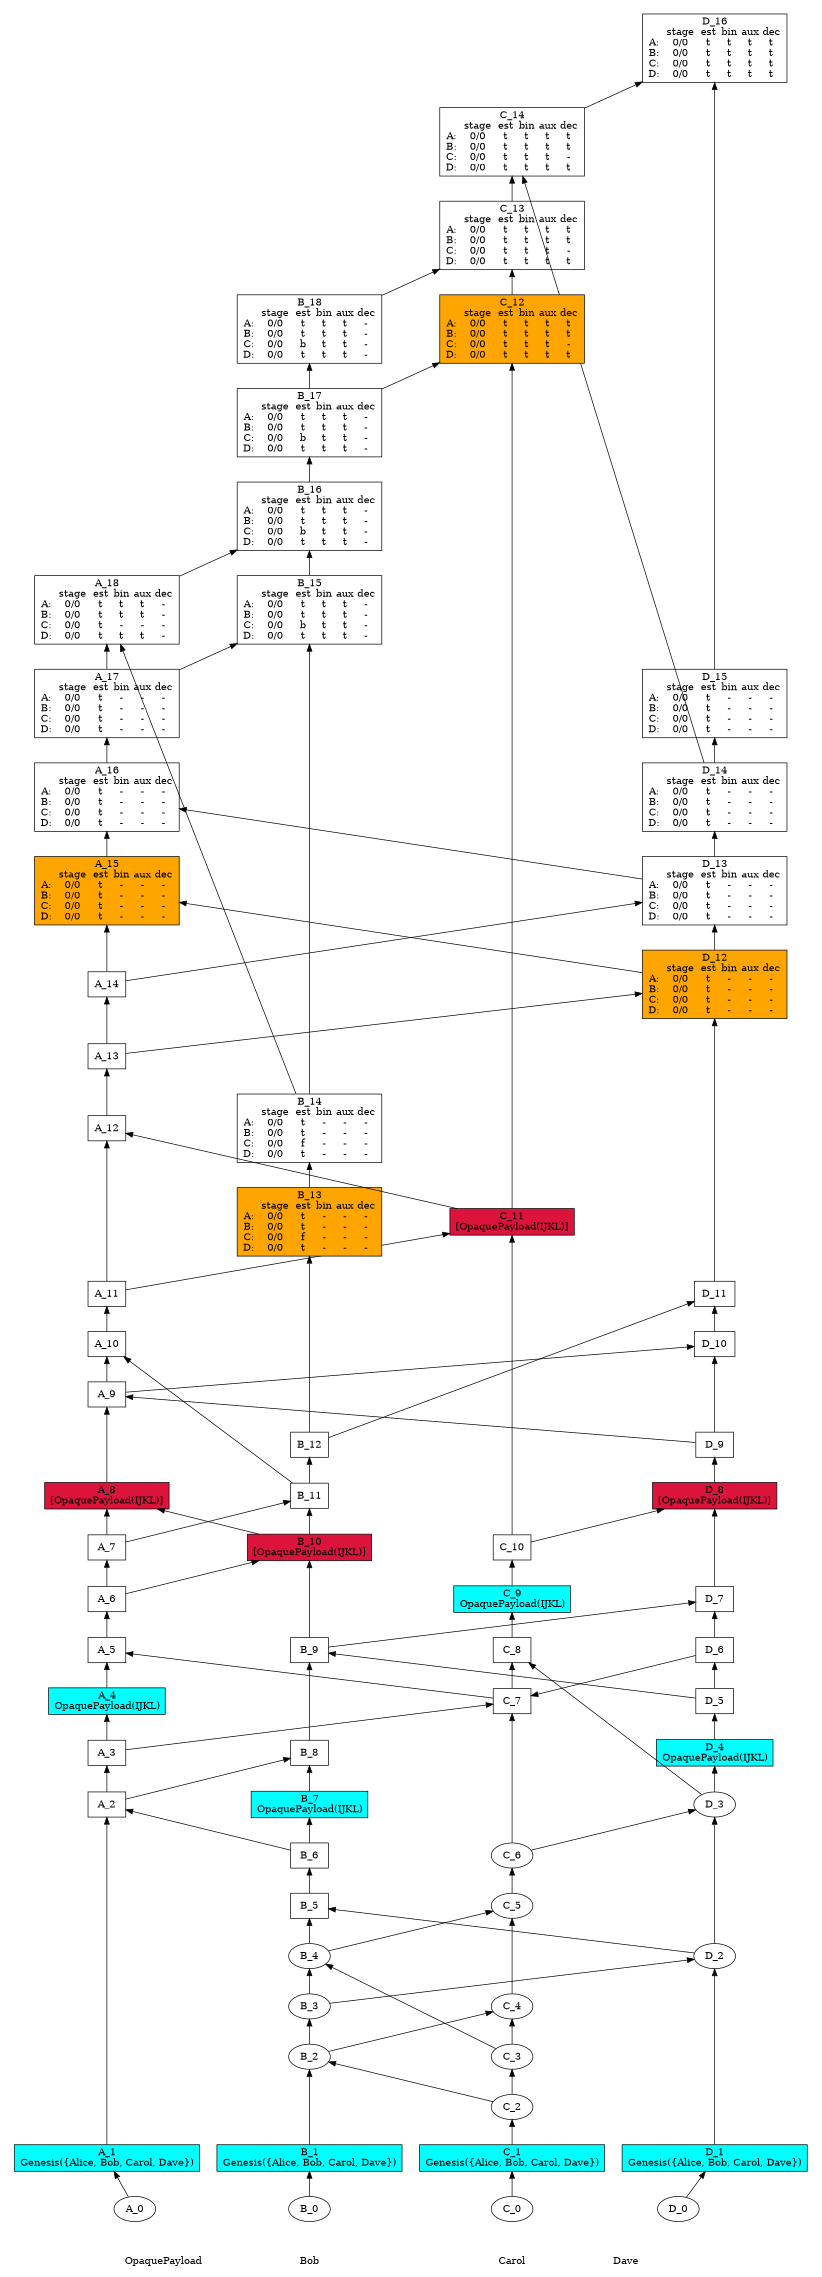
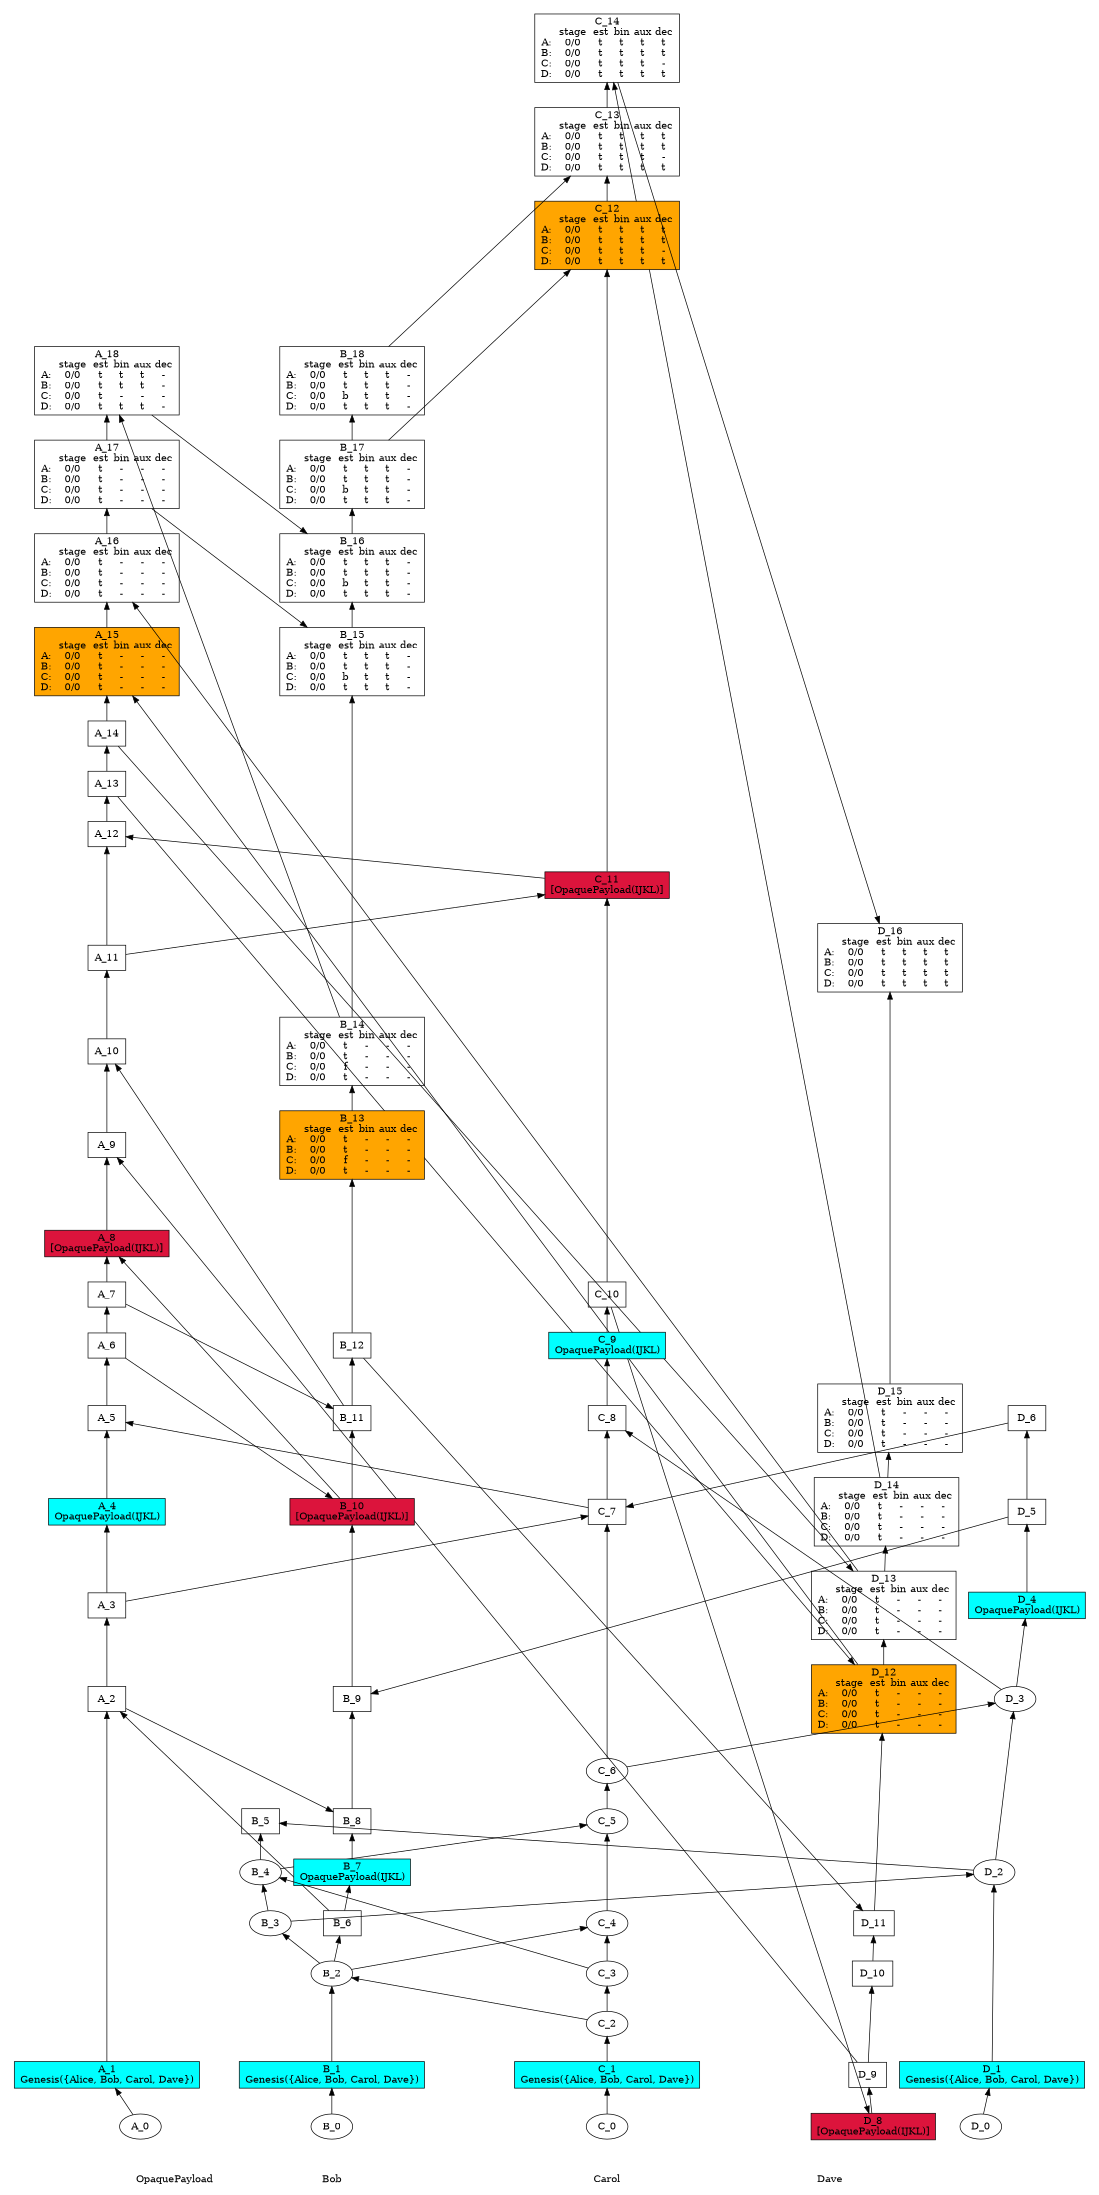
edge "A_9" -> "D_10": removed
node "D_7": removed
edge "B_5" -> "B_6": now "B_2" -> "B_6"
